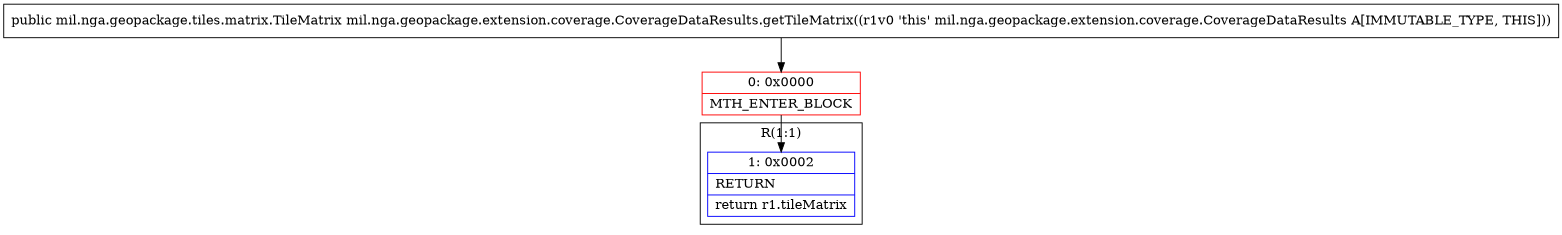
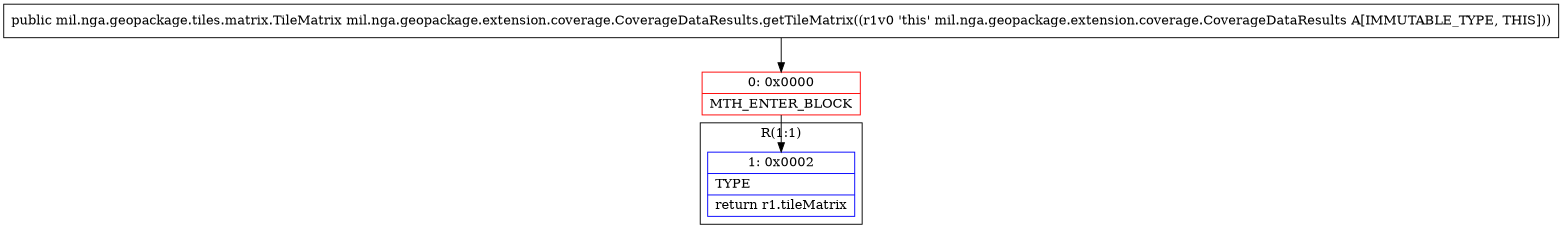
node "1: 0x0002": text "RETURN" -> "TYPE"
